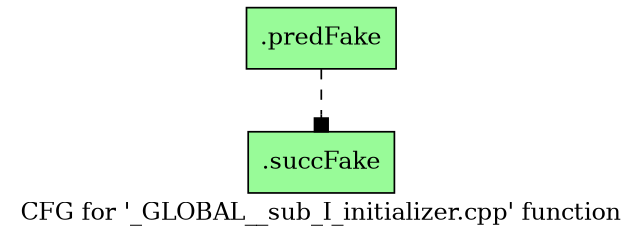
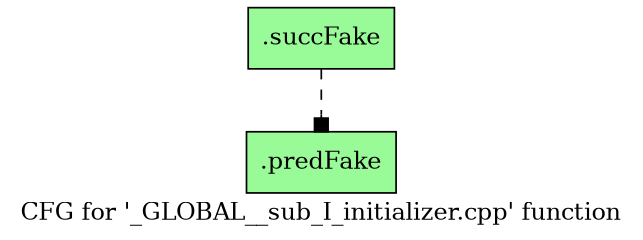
edge ".predFake" -> ".succFake": reversed
